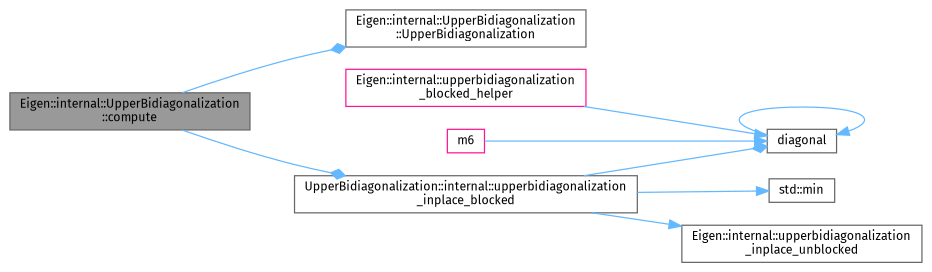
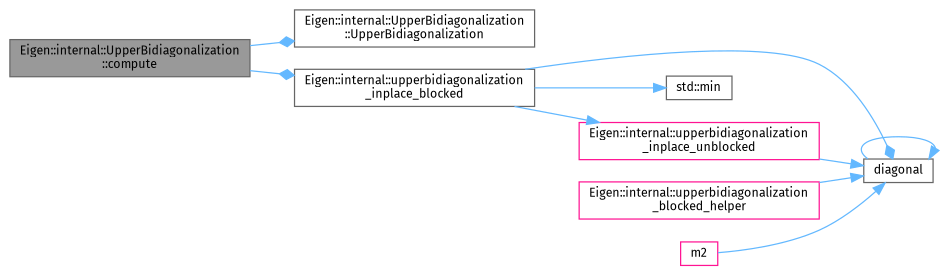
node "m6": label "m6" -> "m2"
edge "Eigen::internal::upperbidiagonalization _inplace_unblocked" -> "diagonal": added
node "UpperBidiagonalization::internal::upperbidiagonalization _inplace_blocked": label "UpperBidiagonalization::internal::upperbidiagonalization _inplace_blocked" -> "Eigen::internal::upperbidiagonalization _inplace_blocked"
node "Eigen::internal::upperbidiagonalization _inplace_unblocked": color gray40 -> deeppink
